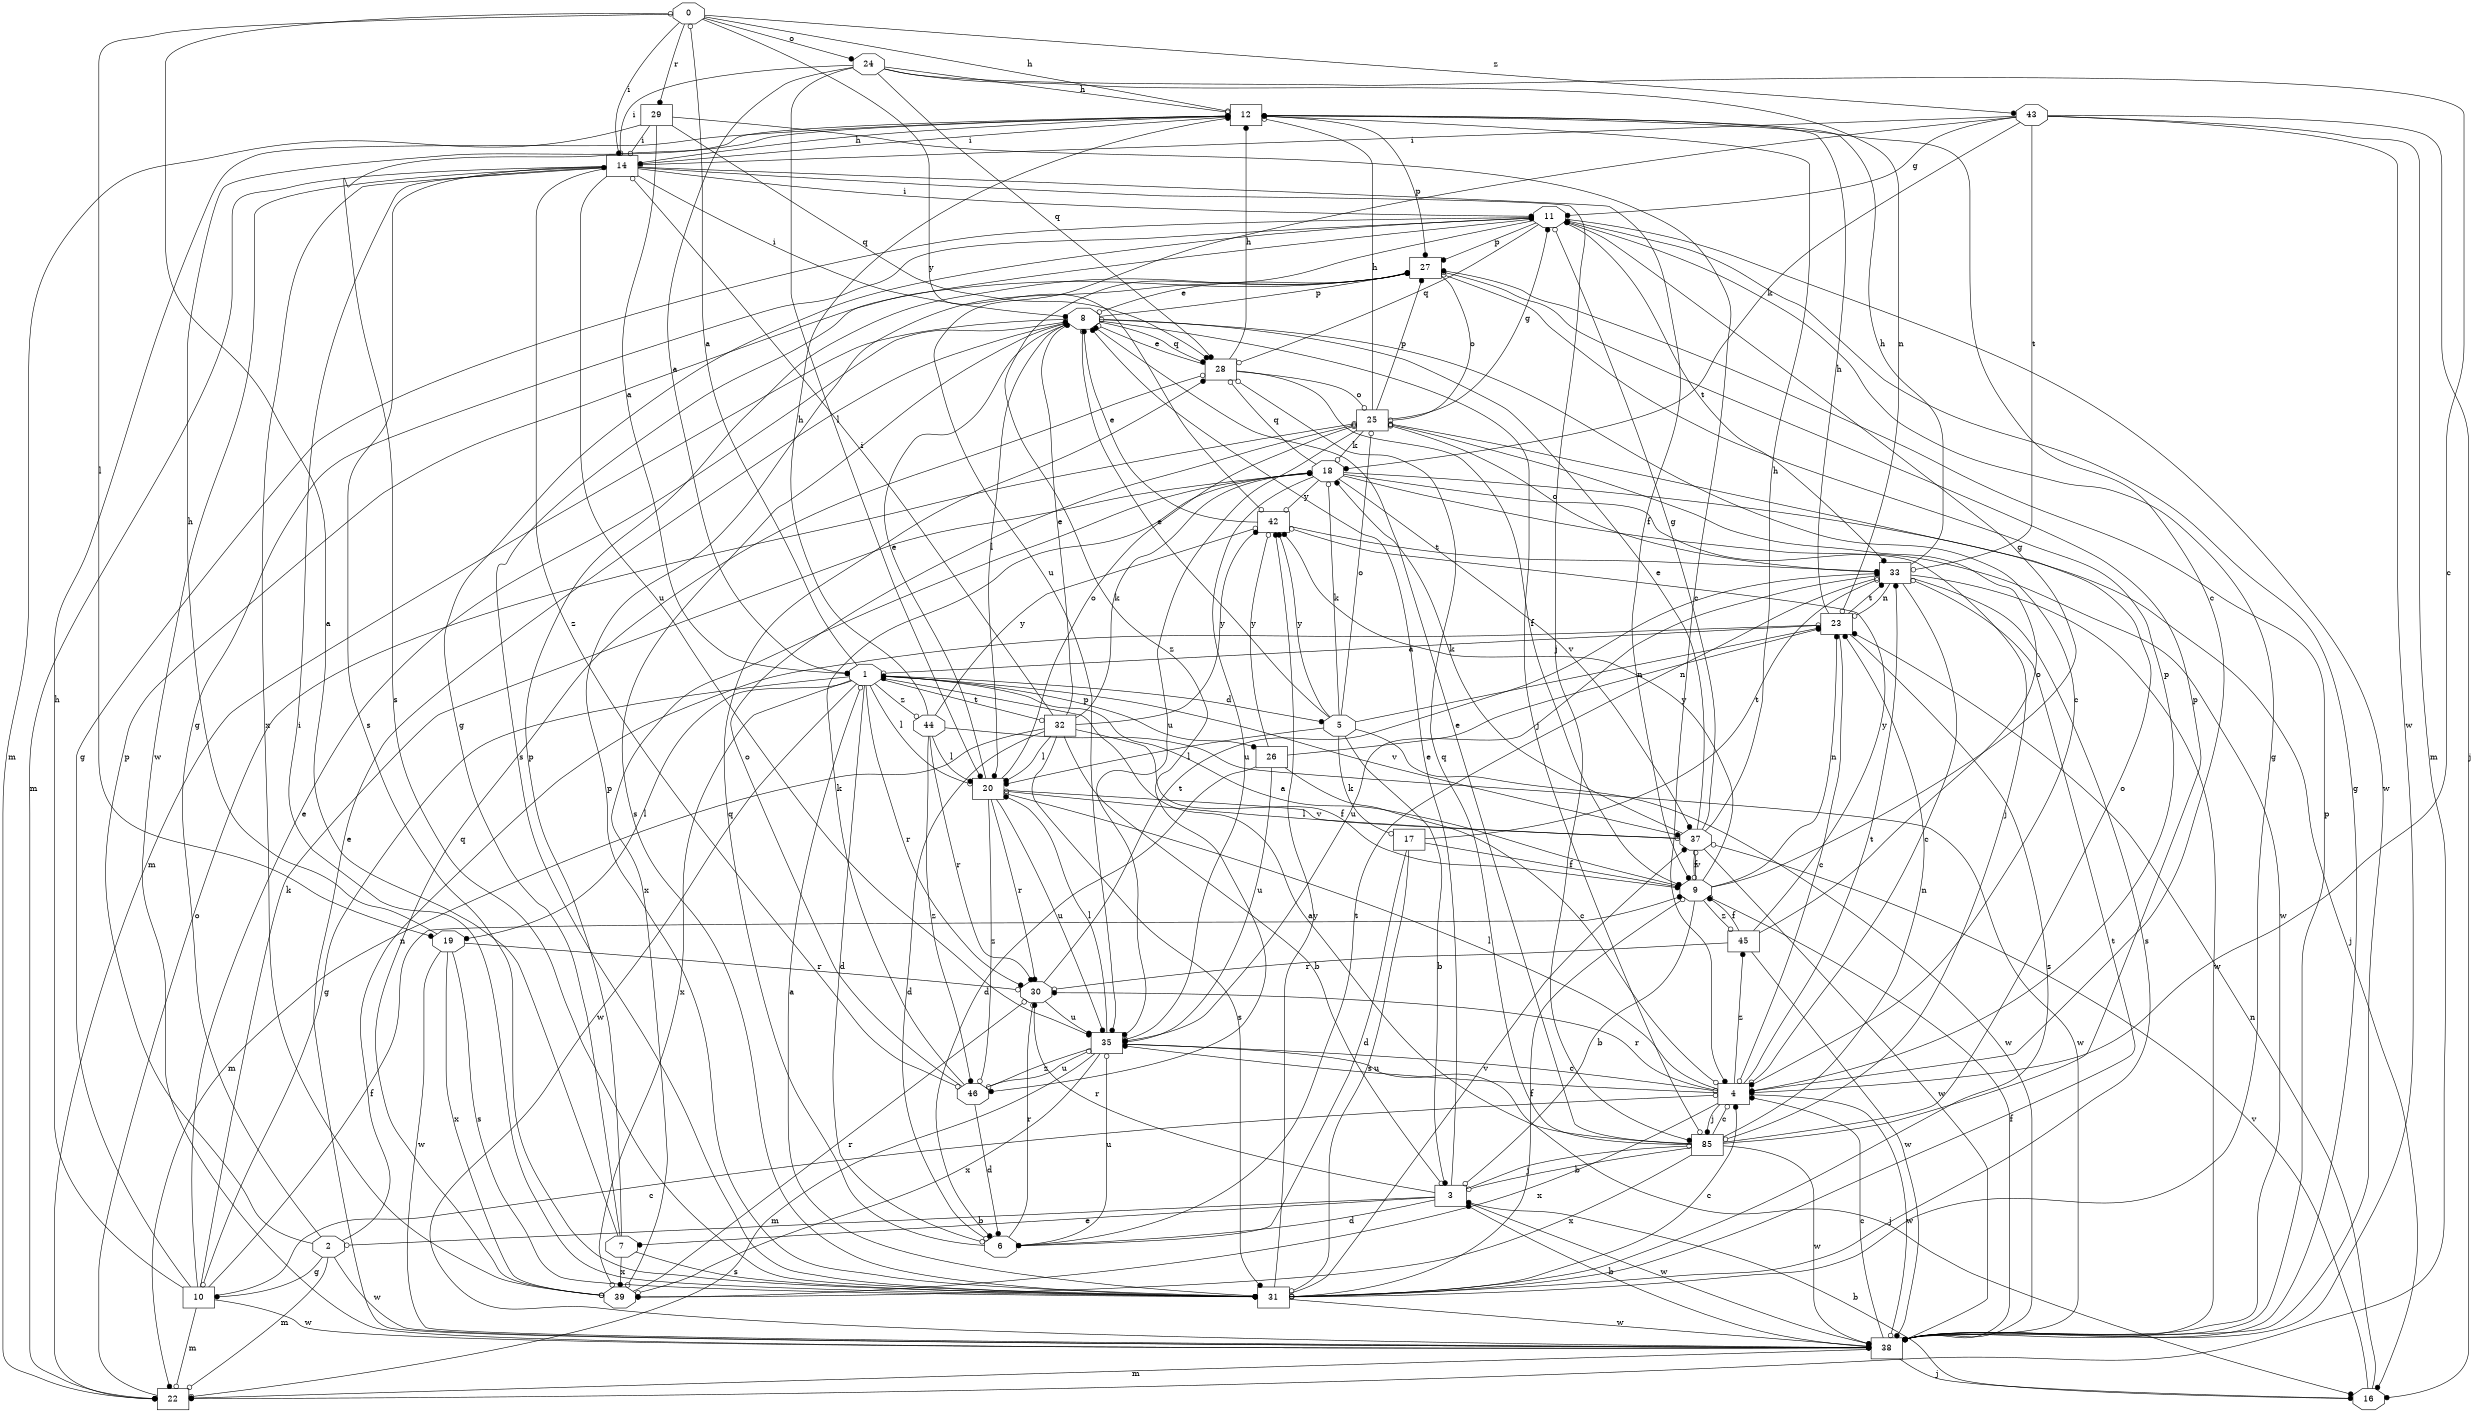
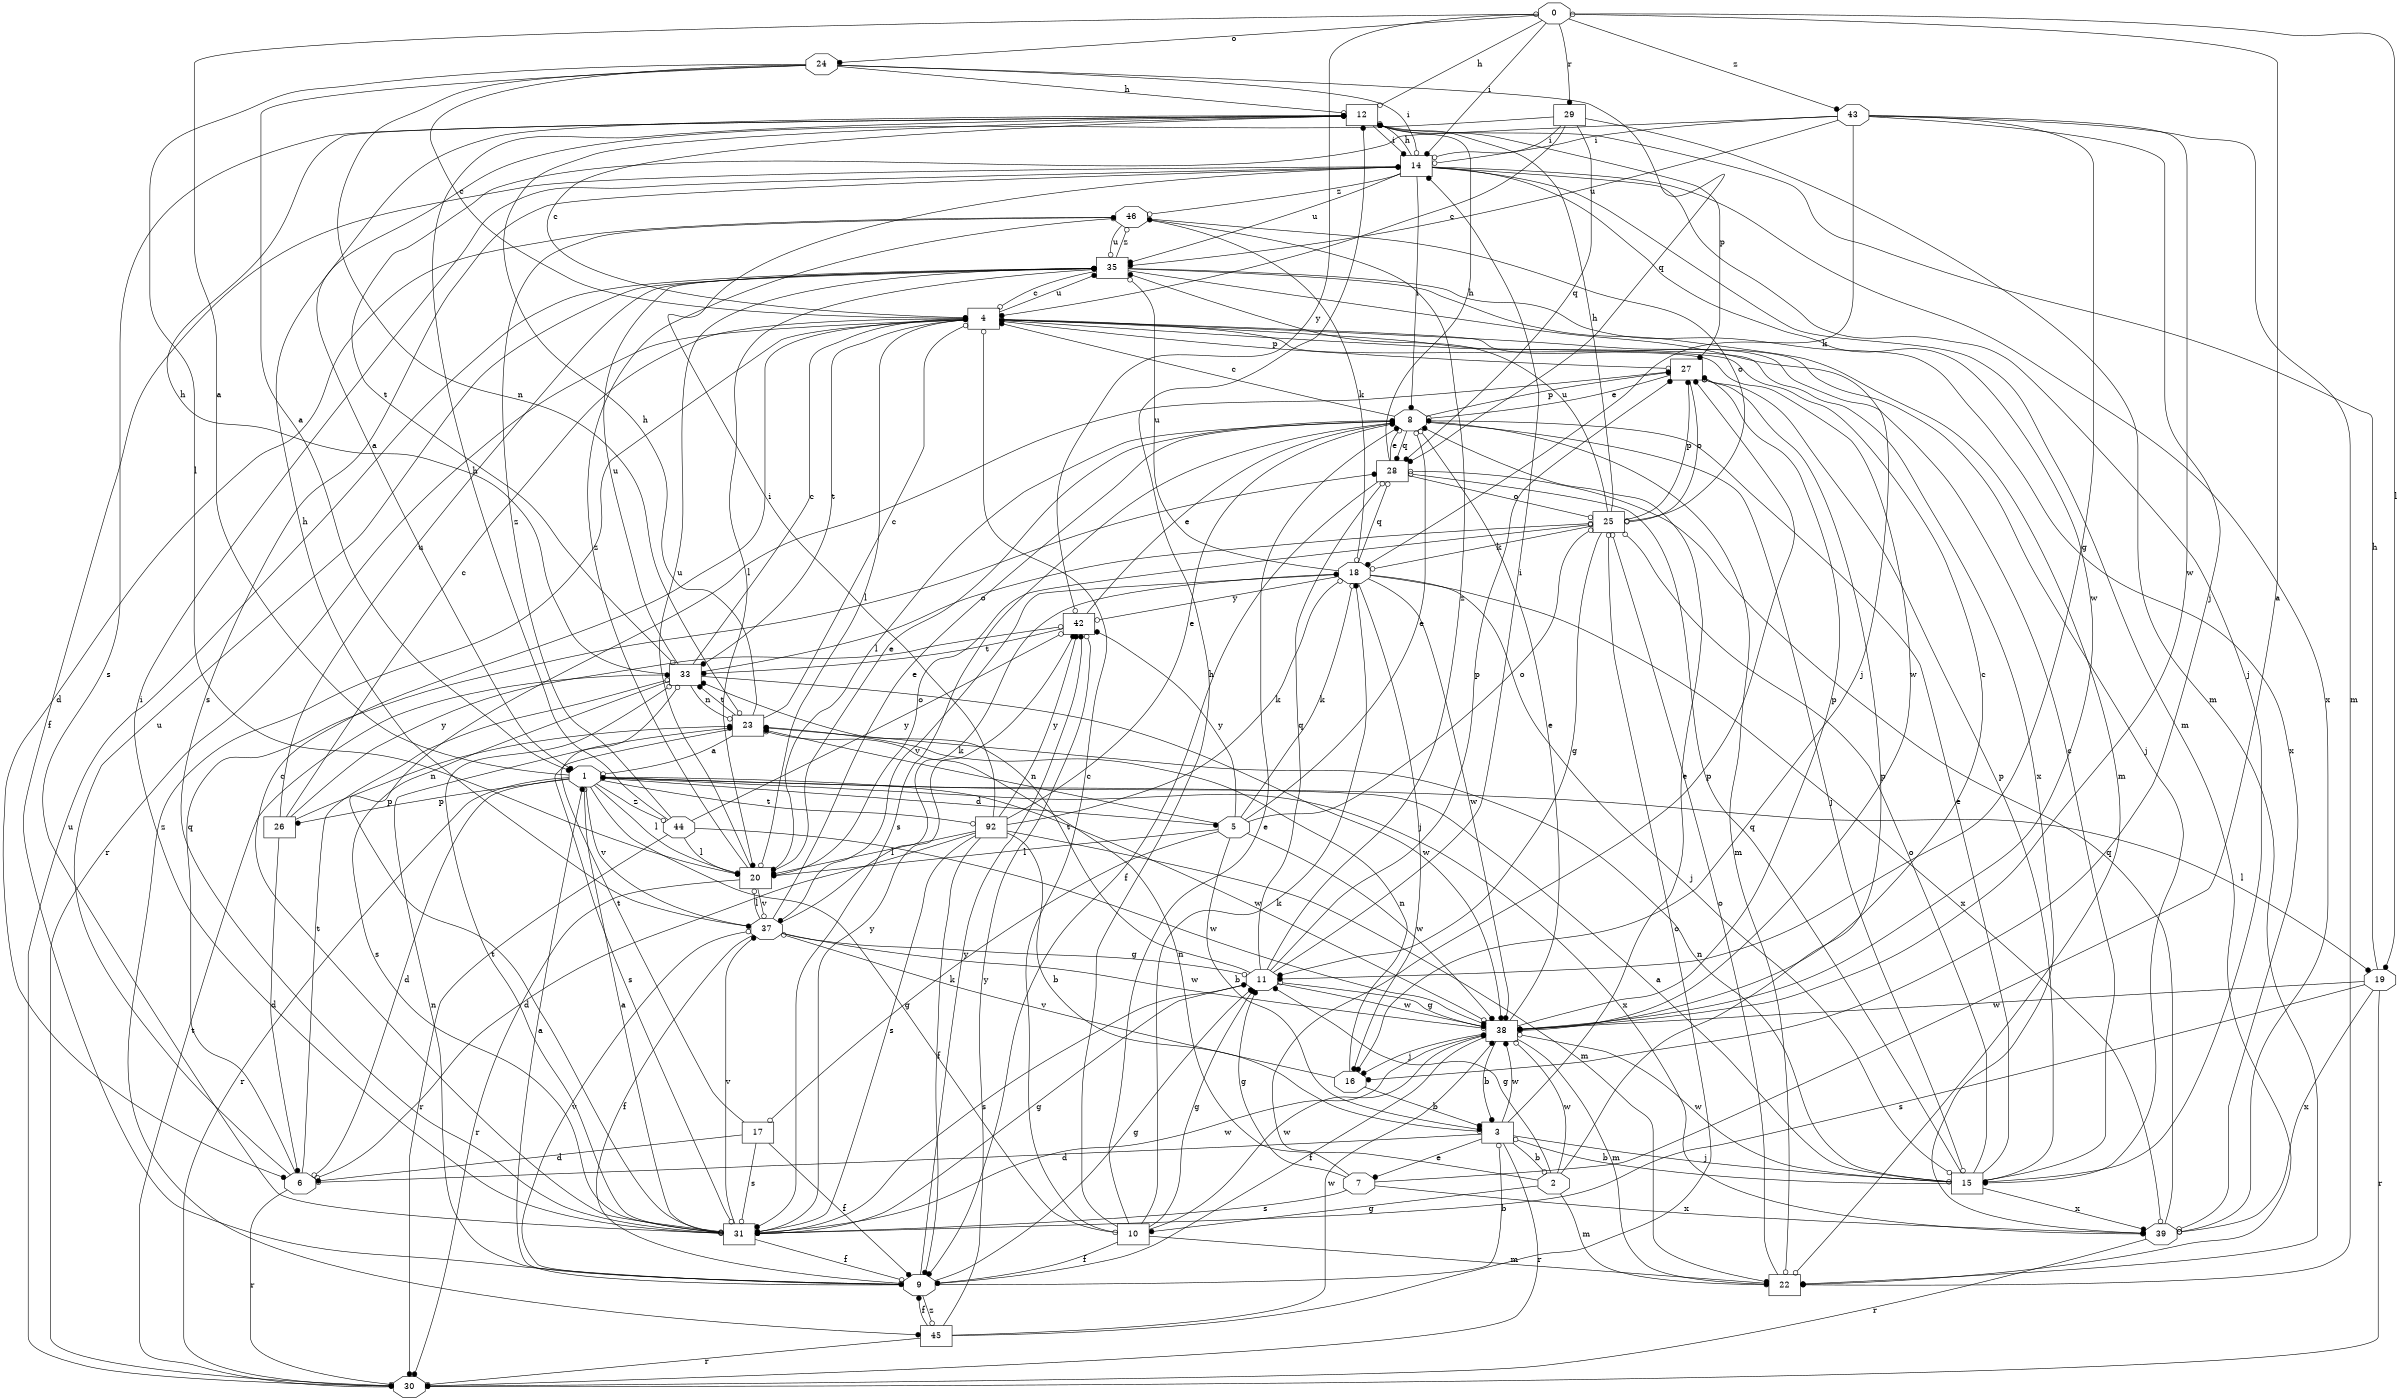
edge "14" -> "11": reversed
node "32": label "32" -> "92"
node "85": label "85" -> "15"
